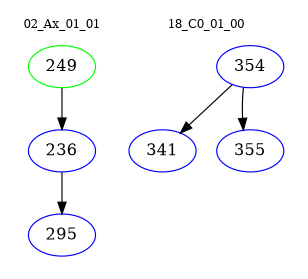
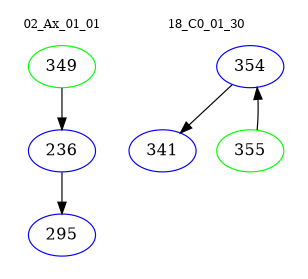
cluster "18_C0_01_00": label "18_C0_01_00" -> "18_C0_01_30"
node "249": label "249" -> "349"
edge "354" -> "355": reversed
node "355": color blue -> green
